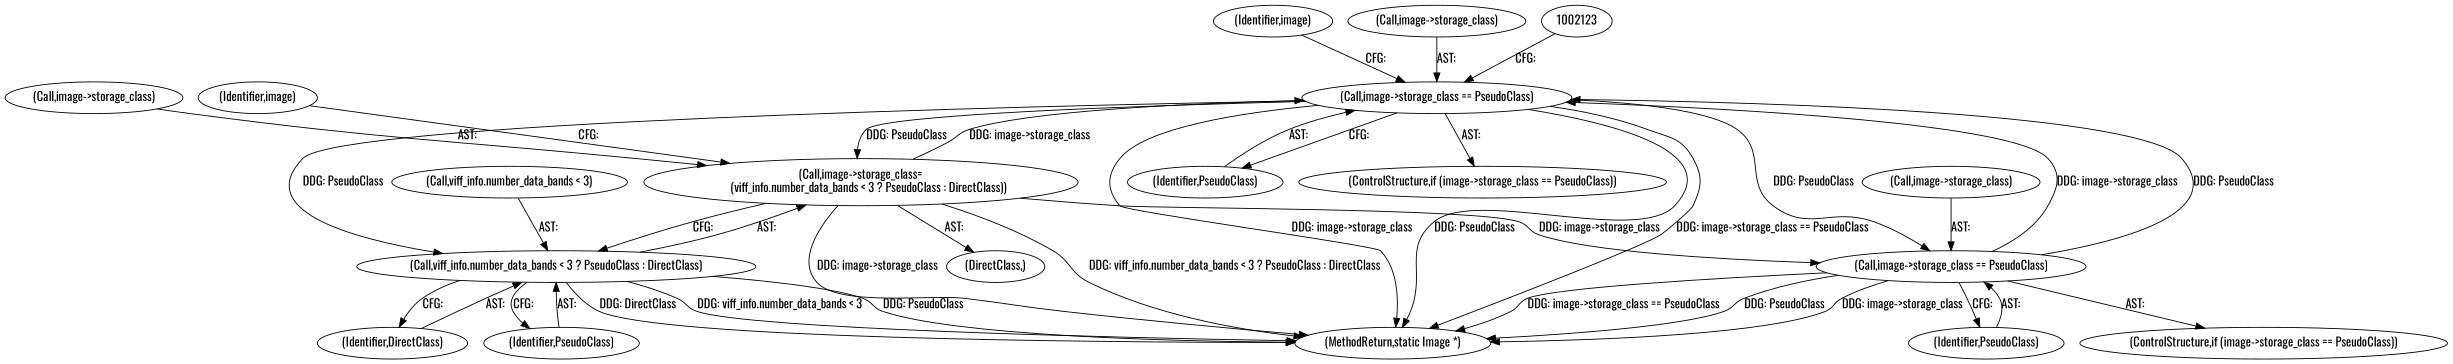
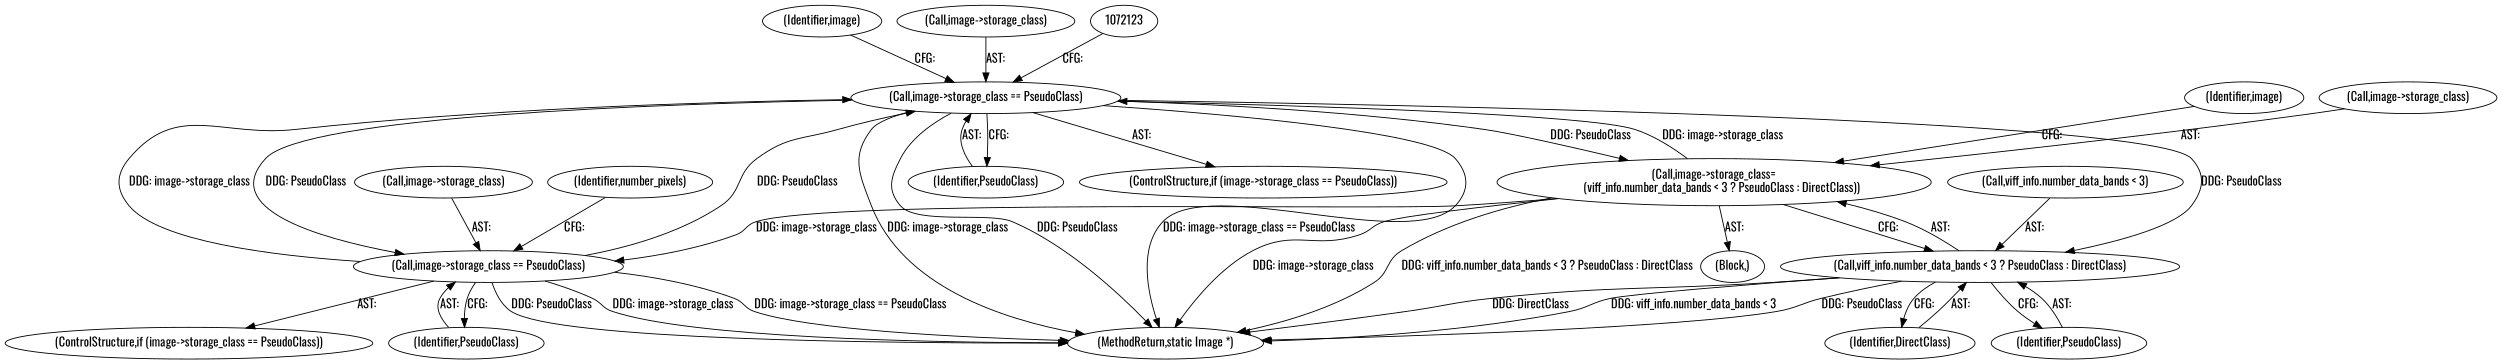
node "1002123": label "1002123" -> "1072123"
node "(Identifier,number_pixels)": added
node "(DirectClass,)": label "(DirectClass,)" -> "(Block,)"
